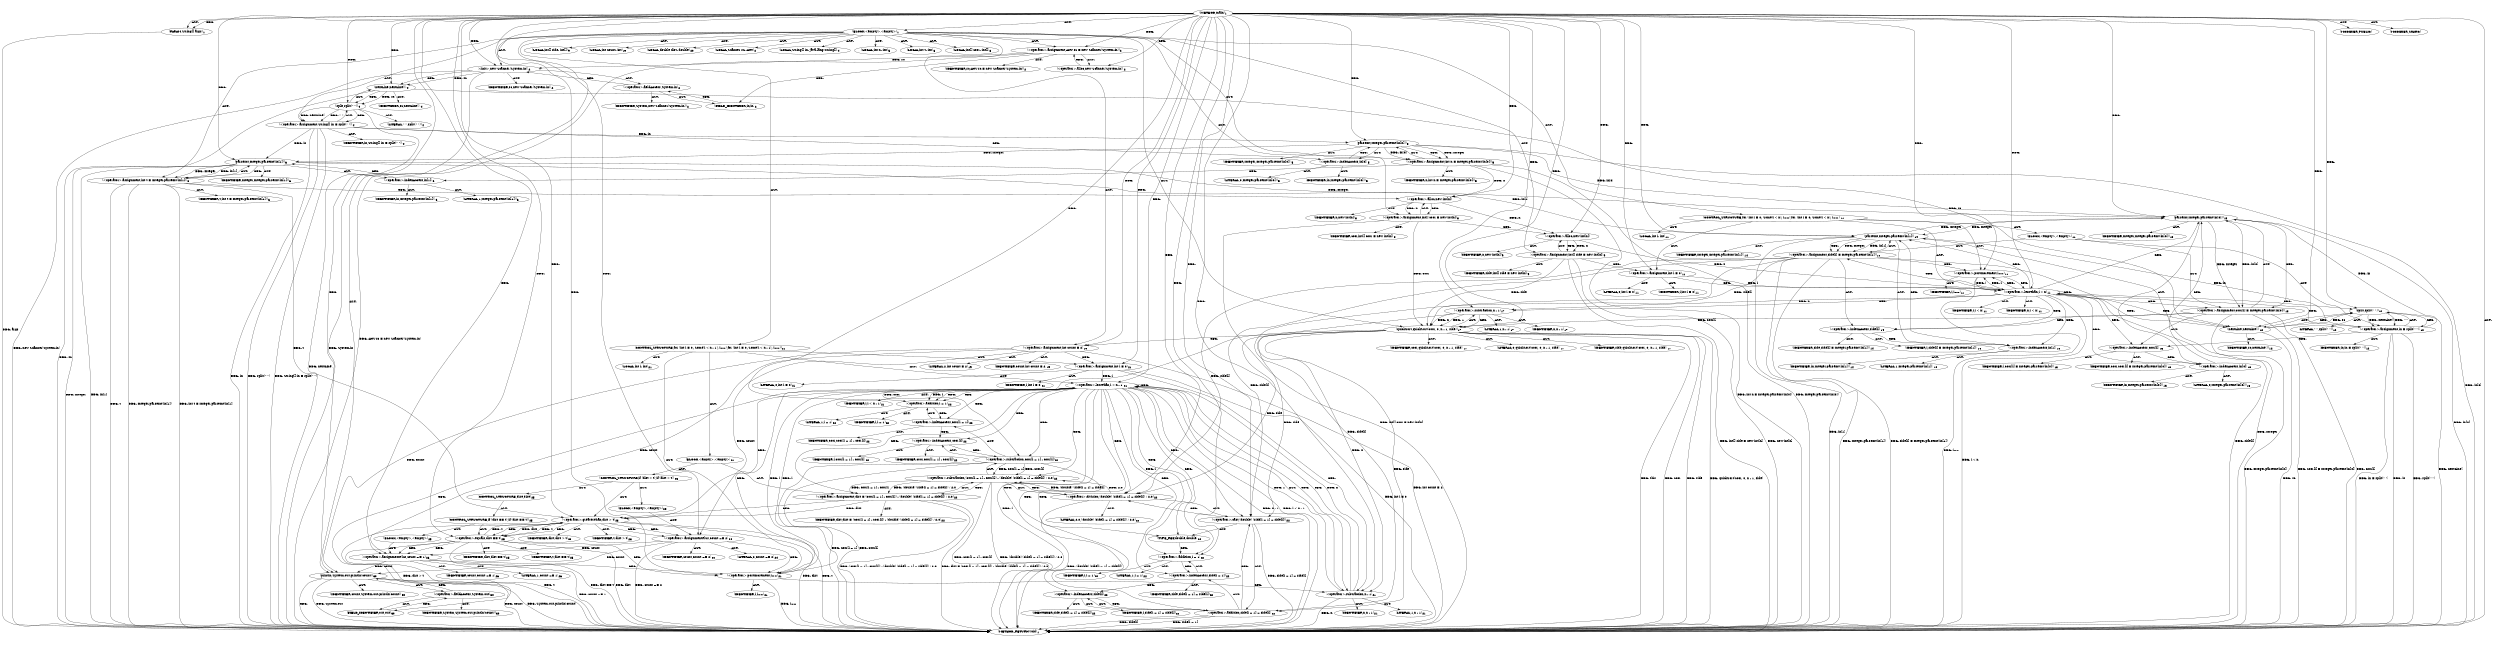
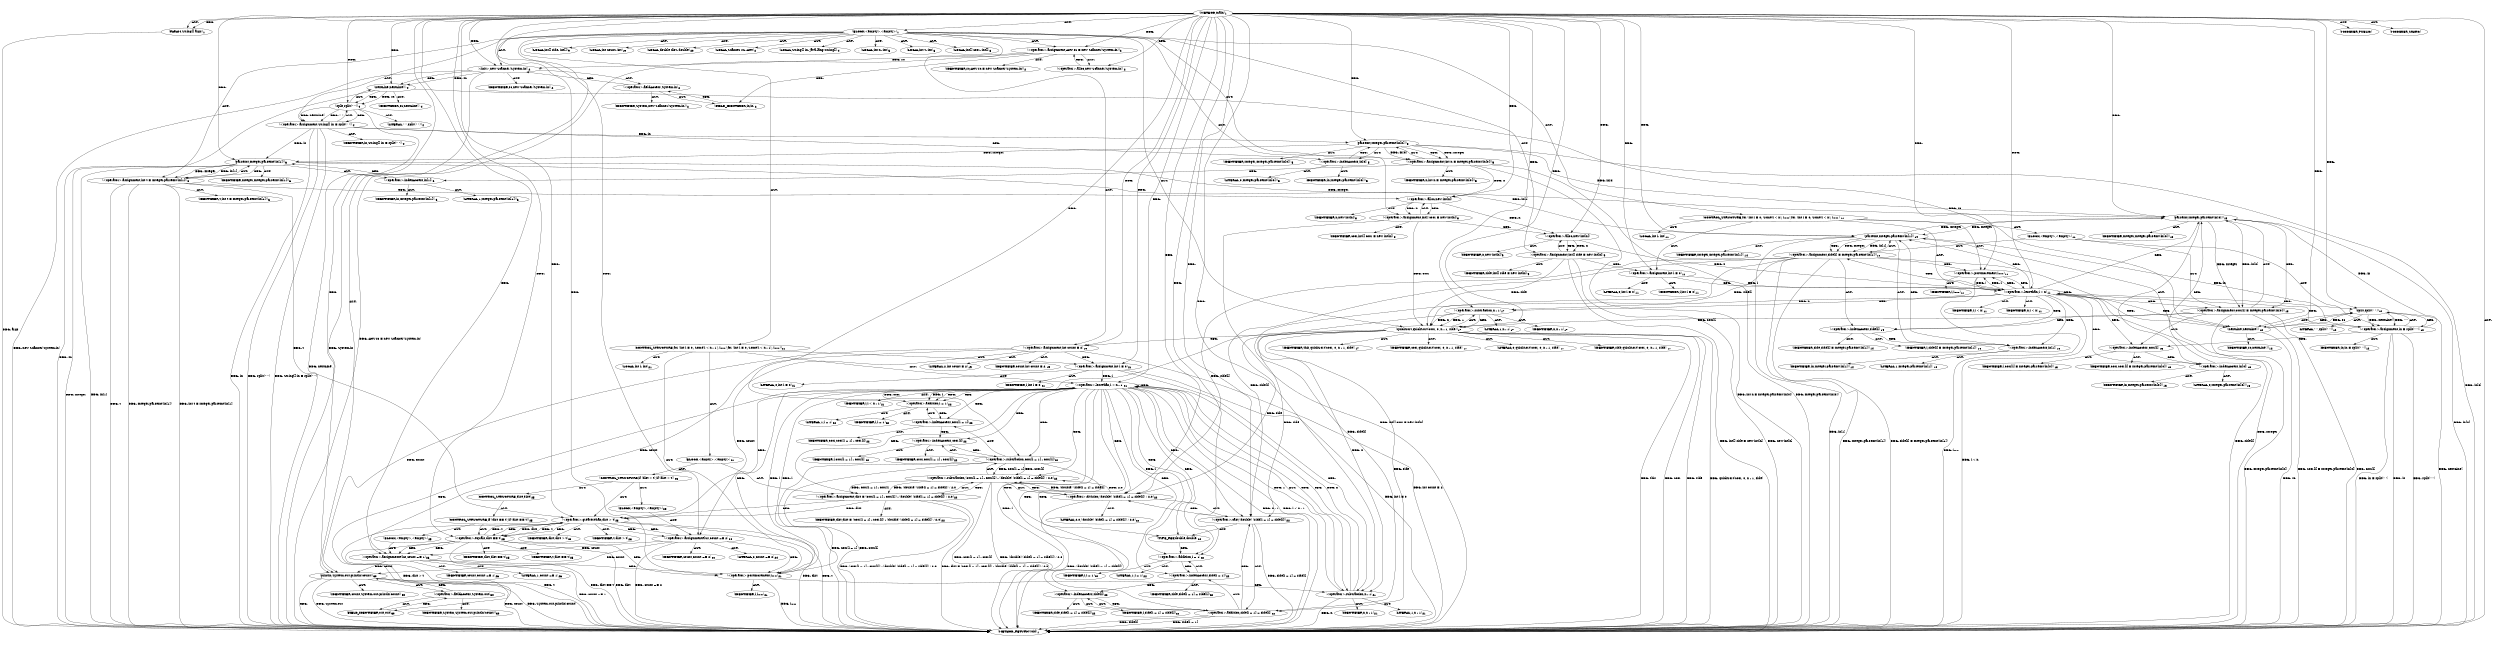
node "(IDENTIFIER,this,quickSort(coor, 0, n - 1, side))": added
